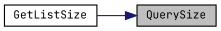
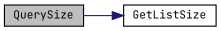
edge "GetListSize" -> "QuerySize": reversed
